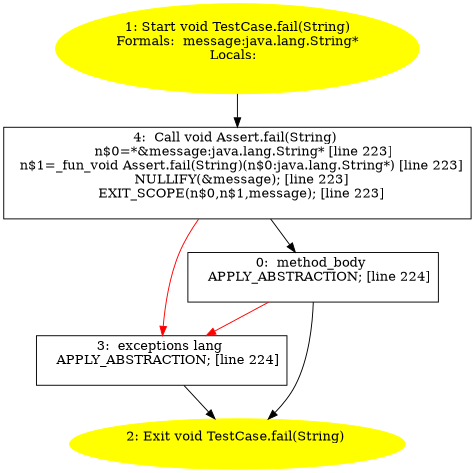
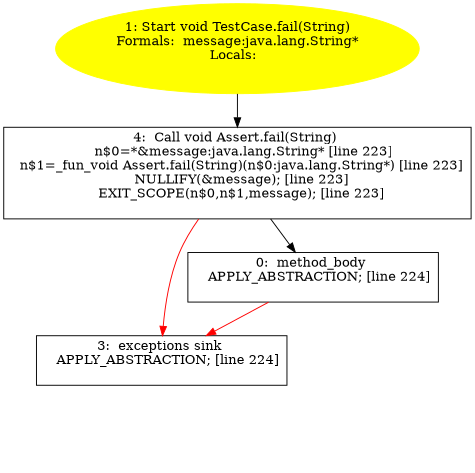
node "3:  exceptions lang APPLY_ABSTRACTION; [line 224]": label "3:  exceptions lang APPLY_ABSTRACTION; [line 224]" -> "3:  exceptions sink APPLY_ABSTRACTION; [line 224]"
node "2: Exit void TestCase.fail(String)": removed
